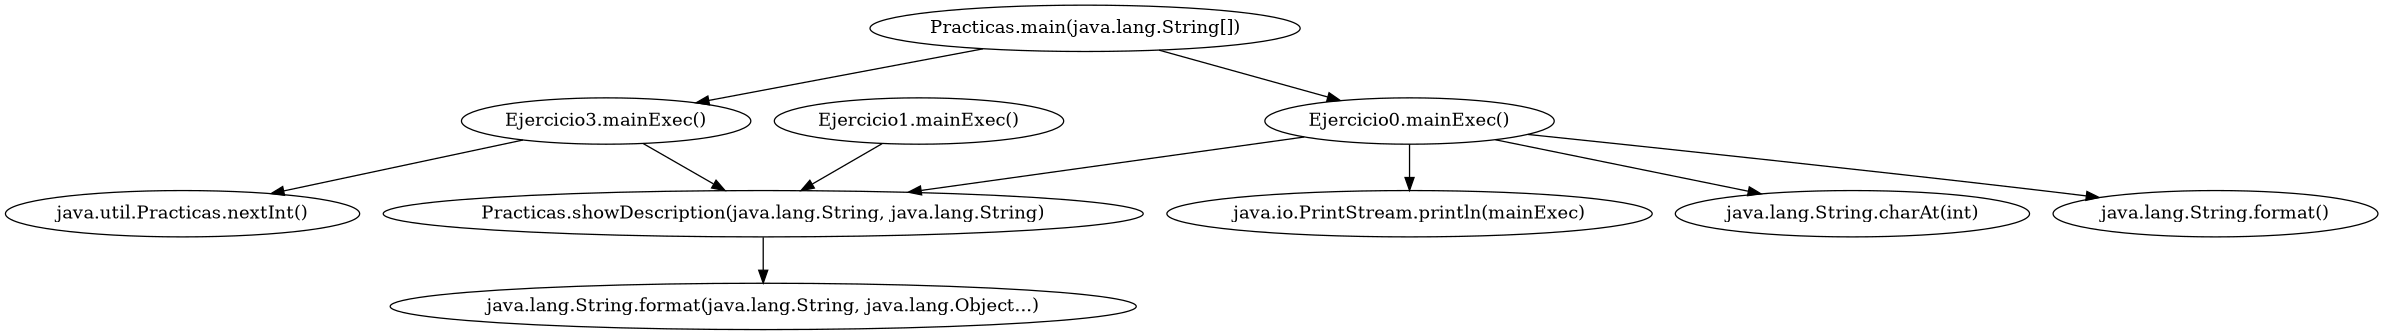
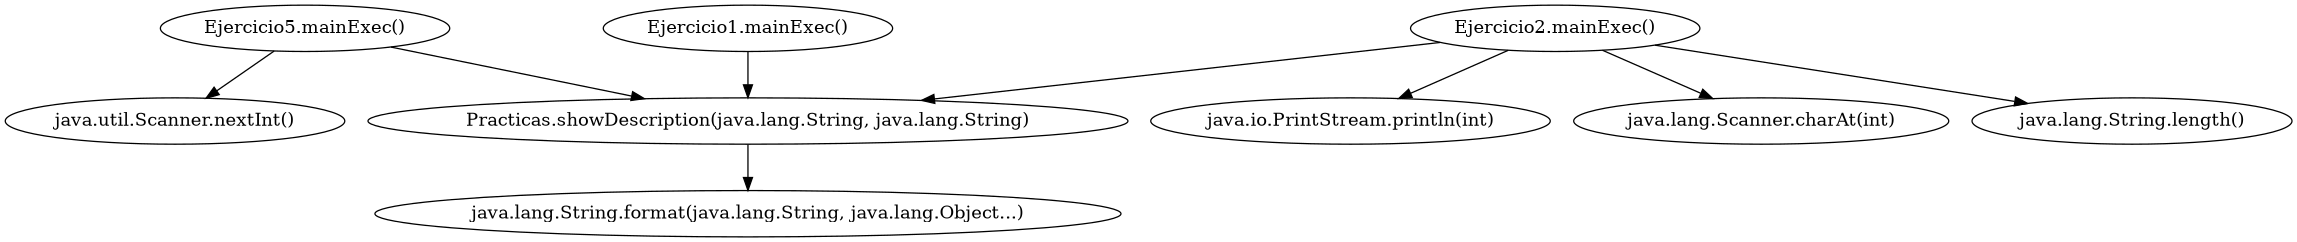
node "Practicas.main(java.lang.String[])": removed
node "Ejercicio3.mainExec()": label "Ejercicio3.mainExec()" -> "Ejercicio5.mainExec()"
node "Ejercicio0.mainExec()": label "Ejercicio0.mainExec()" -> "Ejercicio2.mainExec()"
node "java.util.Practicas.nextInt()": label "java.util.Practicas.nextInt()" -> "java.util.Scanner.nextInt()"
node "java.io.PrintStream.println(mainExec)": label "java.io.PrintStream.println(mainExec)" -> "java.io.PrintStream.println(int)"
node "java.lang.String.charAt(int)": label "java.lang.String.charAt(int)" -> "java.lang.Scanner.charAt(int)"
node "java.lang.String.format()": label "java.lang.String.format()" -> "java.lang.String.length()"
